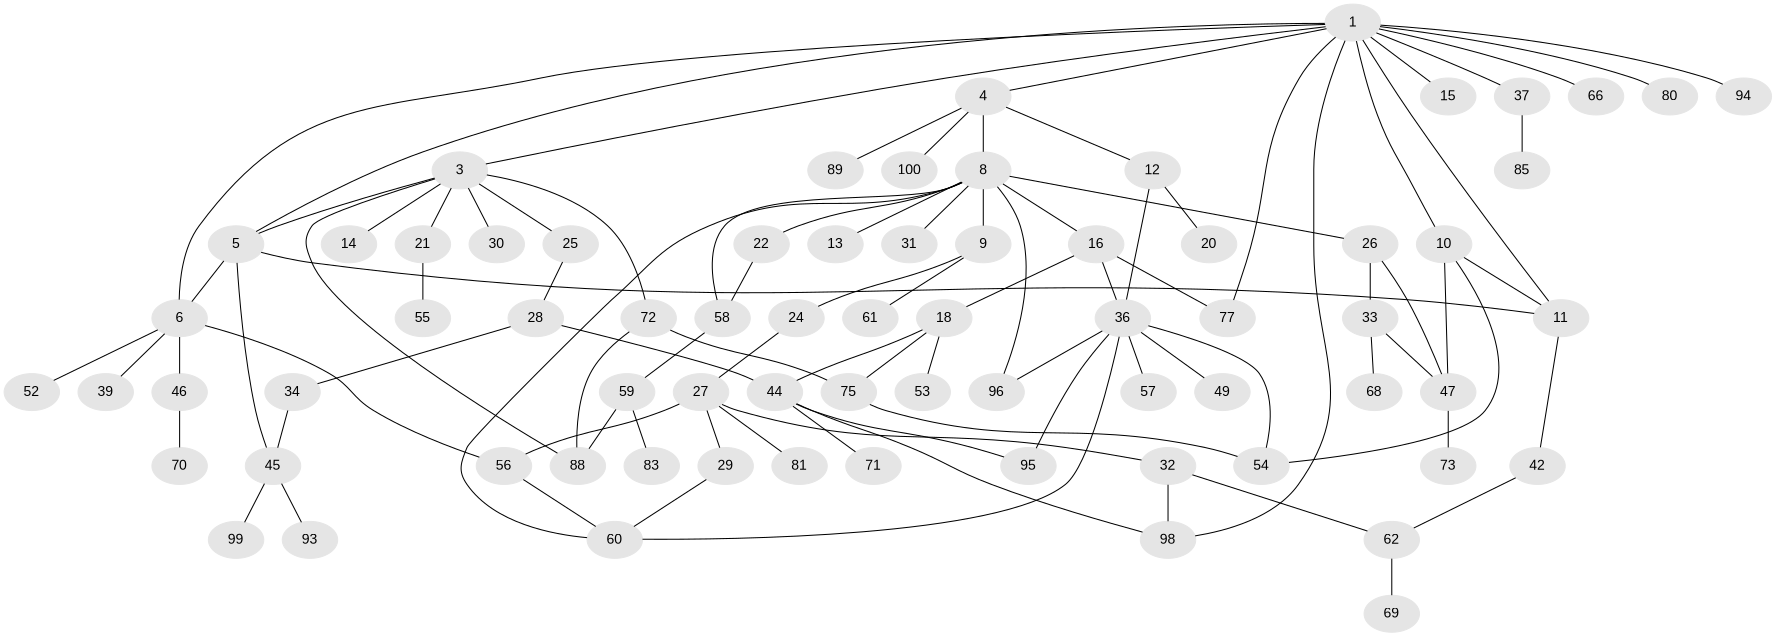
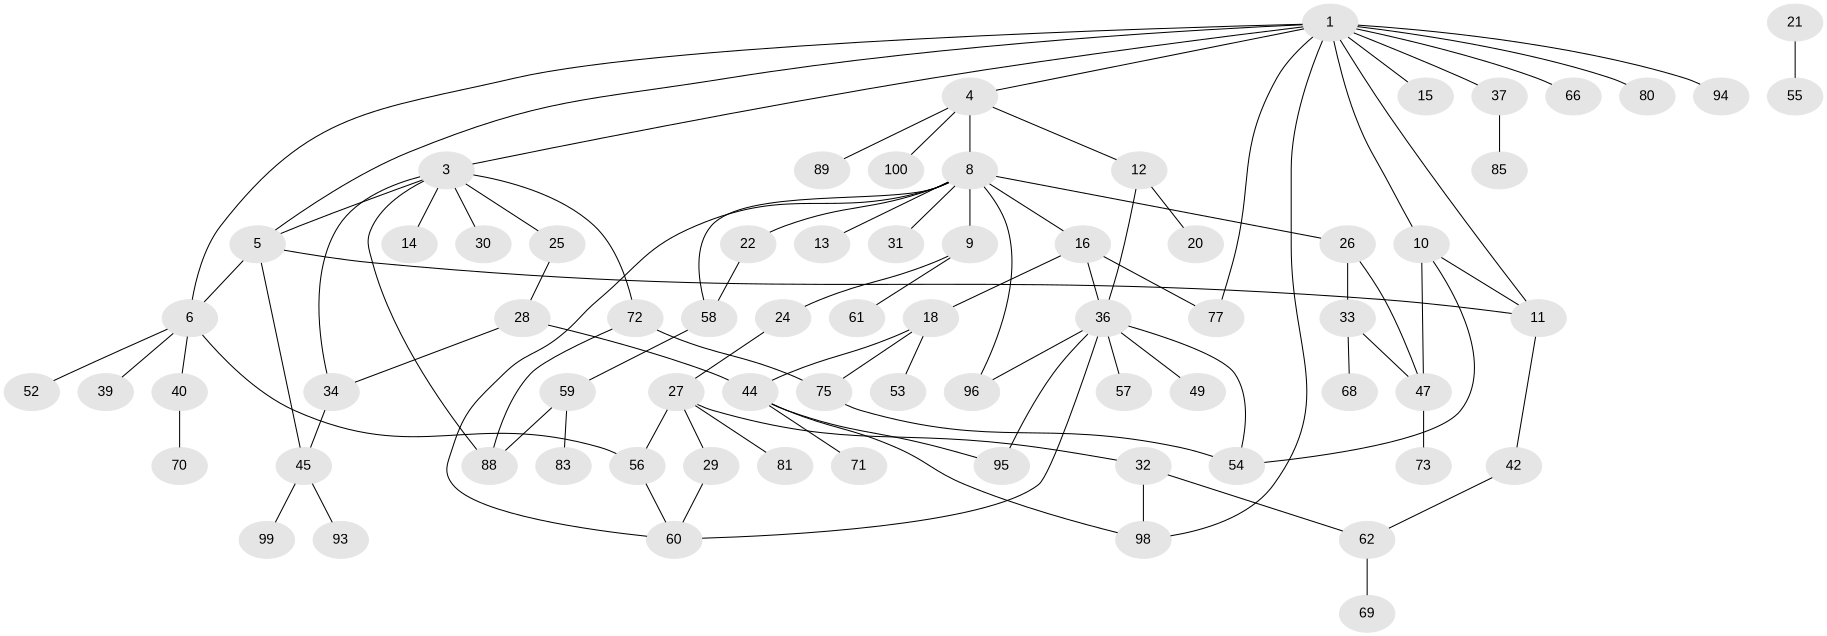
edge "3" -- "21": now "3" -- "34"
node "46": label "46" -> "40"
